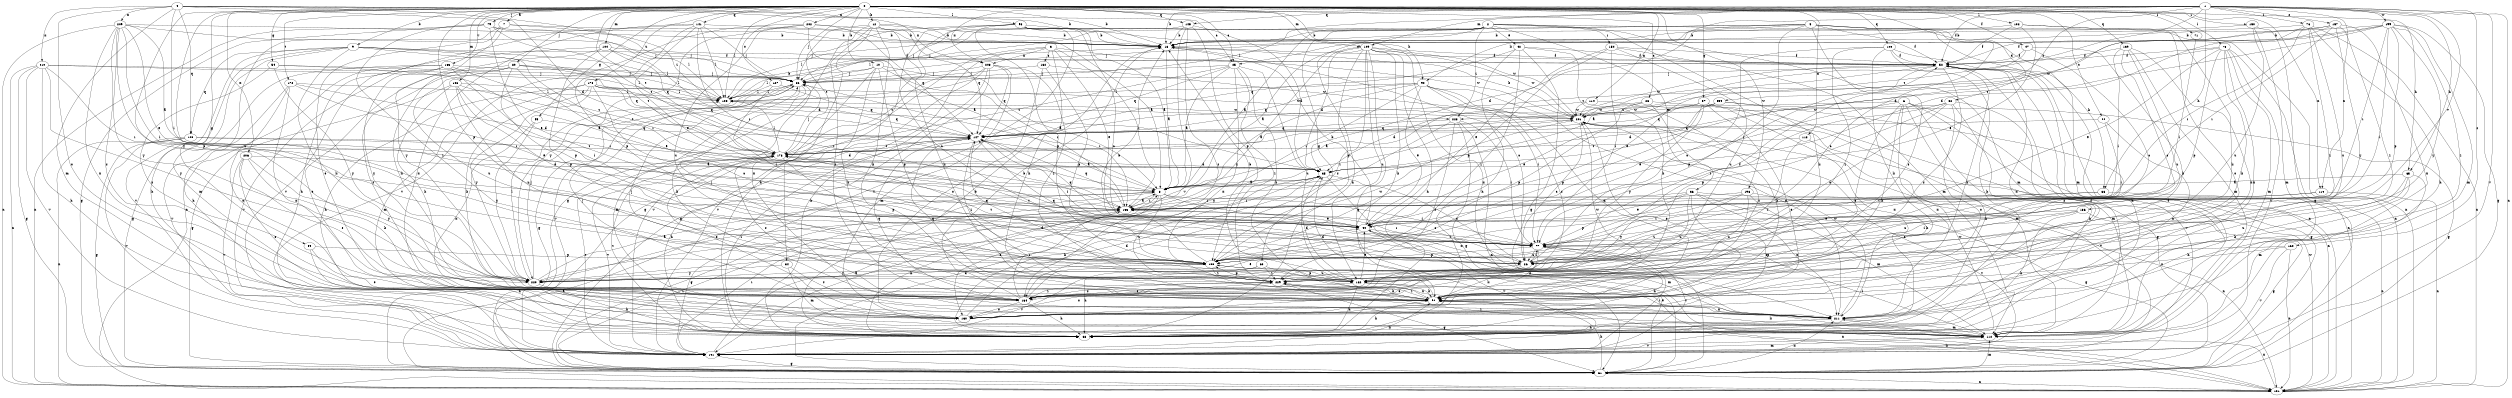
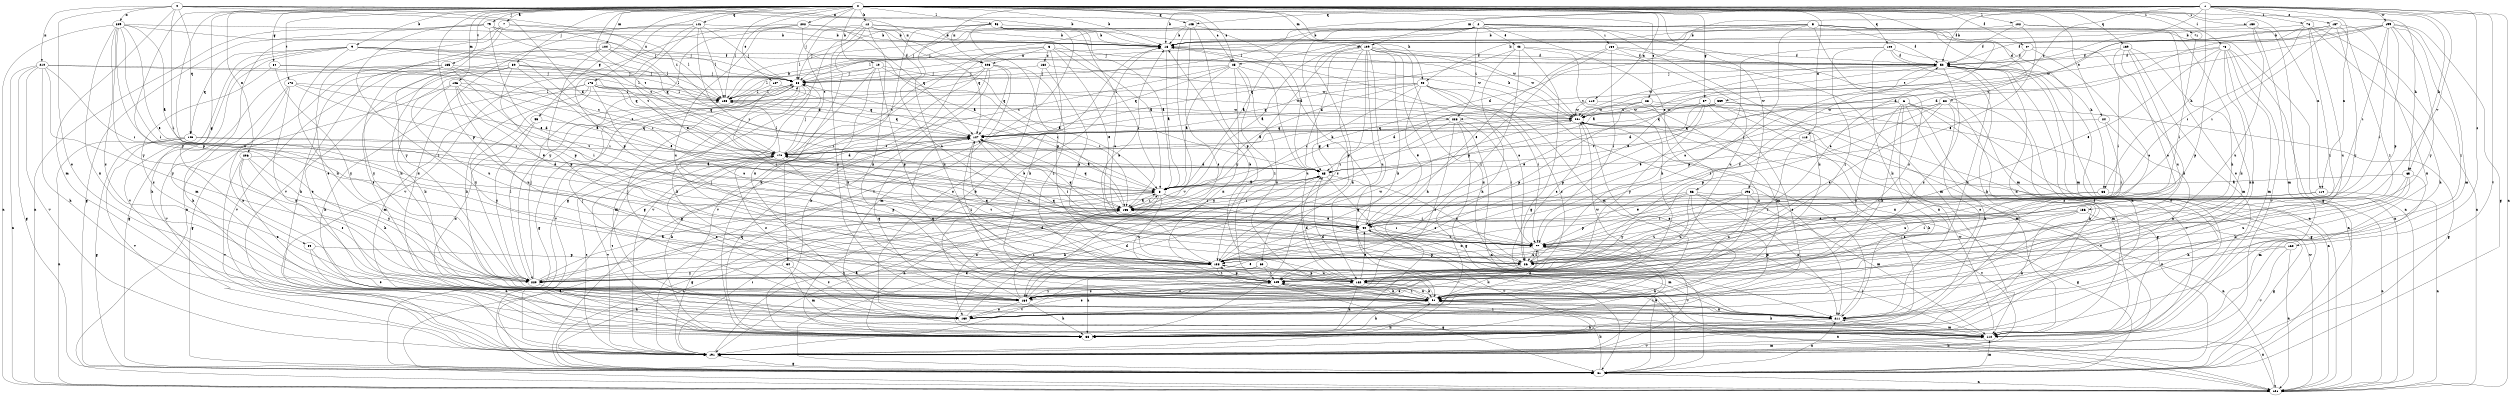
edge "68" -> "147": label "r" -> "q"
